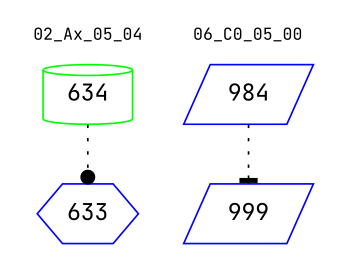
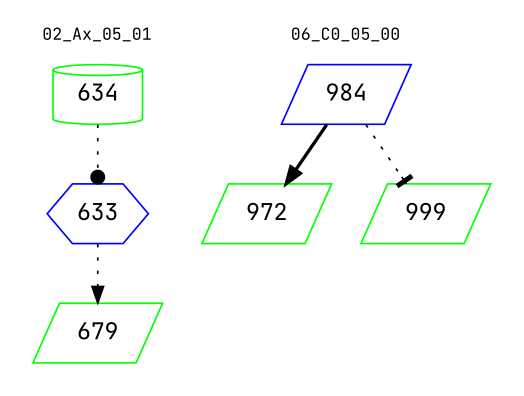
cluster "02_Ax_05_04": label "02_Ax_05_04" -> "02_Ax_05_01"
node "999": color blue -> green
node "972": added
node "679": added
